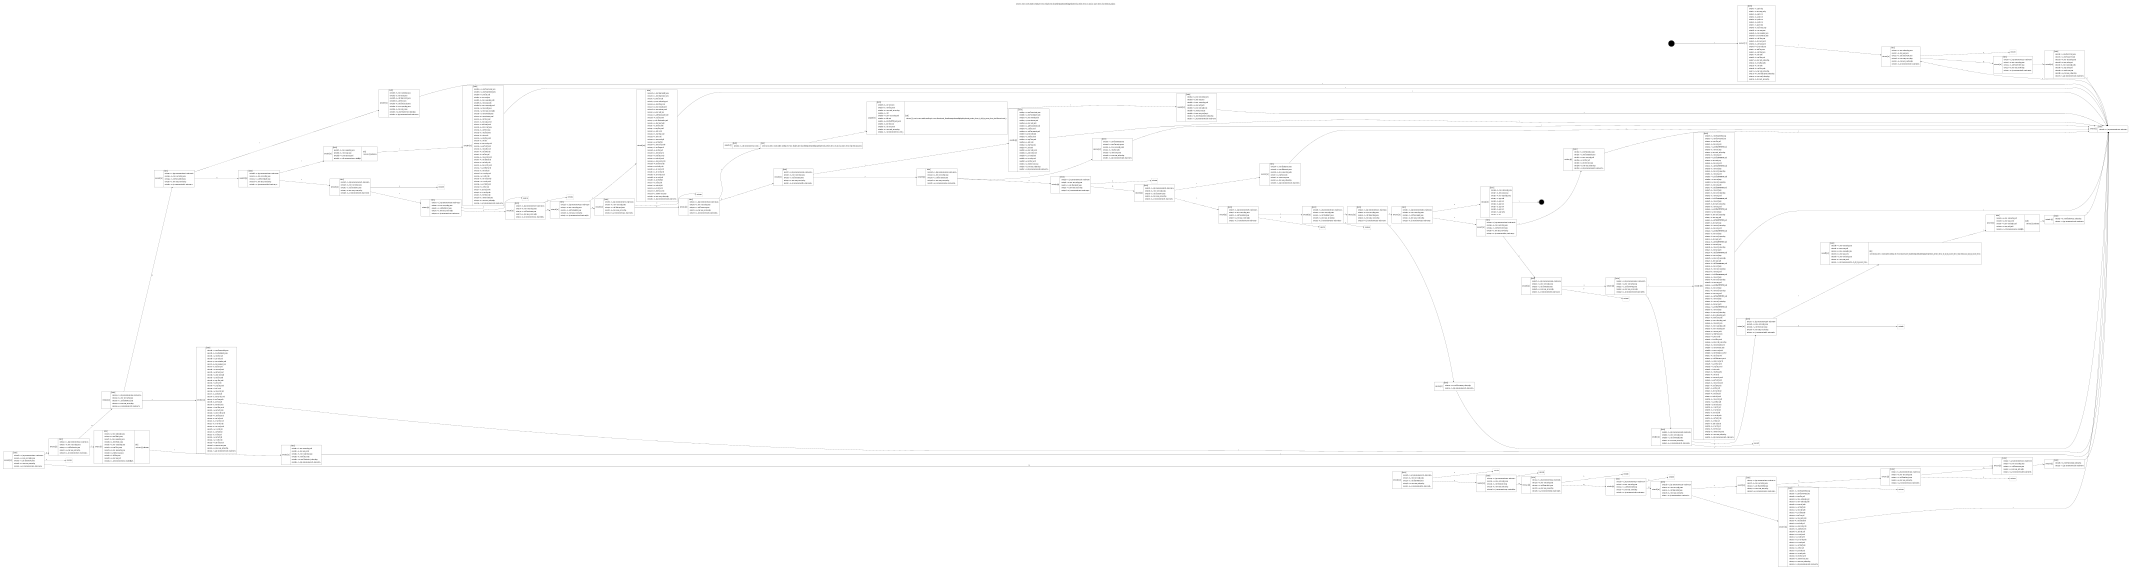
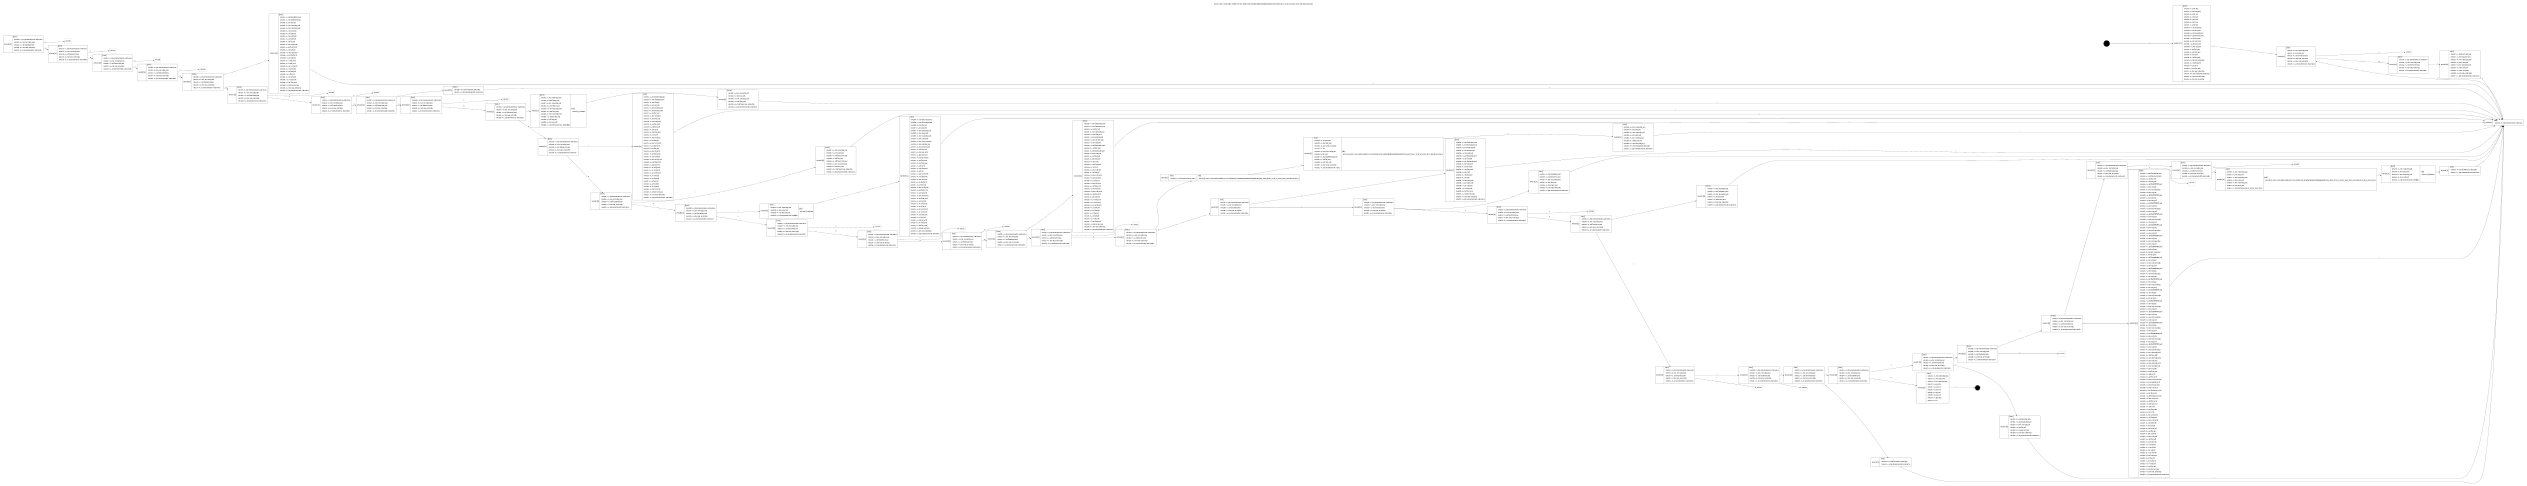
edge "0x40264b [28]" -> "0x40262f [28]": reversed
